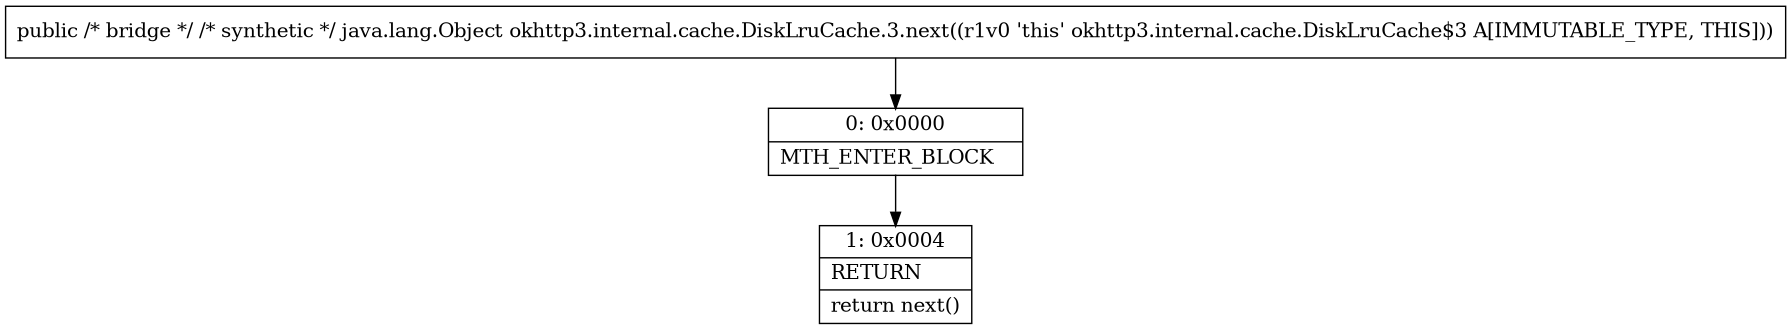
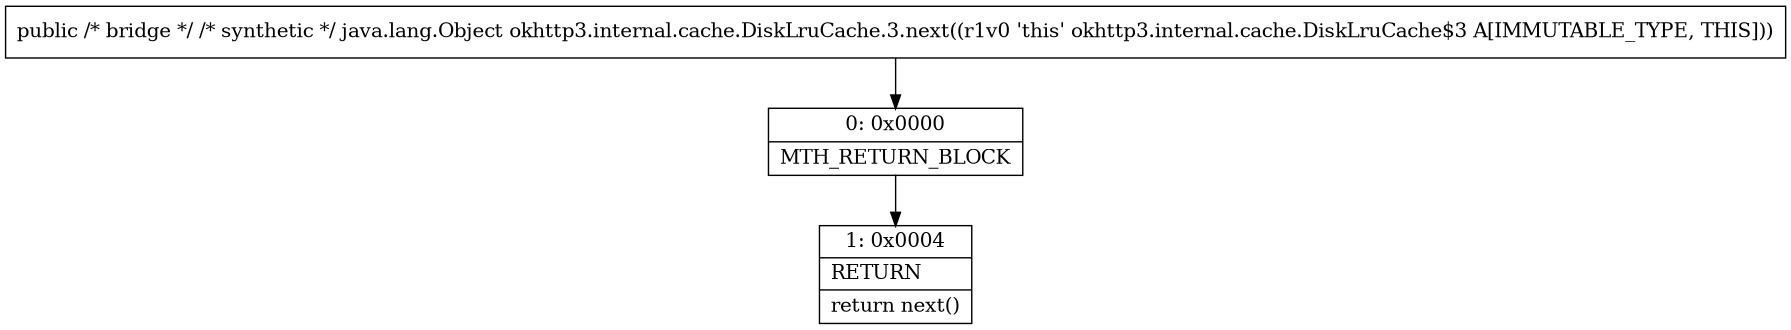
node "0: 0x0000": text "MTH_ENTER_BLOCK" -> "MTH_RETURN_BLOCK"
